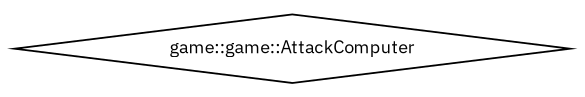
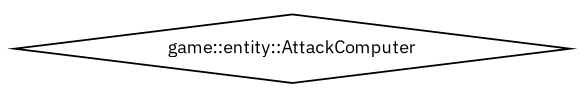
node "game::game::AttackComputer": label "game::game::AttackComputer" -> "game::entity::AttackComputer"
